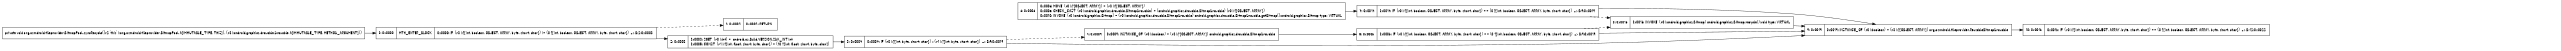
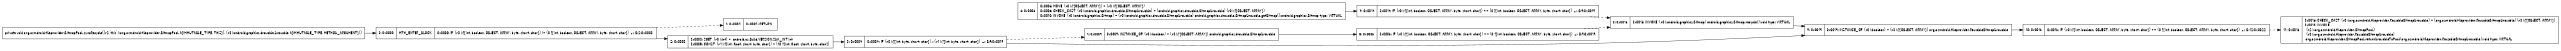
edge "7: 0x0014" -> "9: 0x0019": removed
node "11: 0x001d": added
edge "5: 0x000b" -> "9: 0x0019": removed
